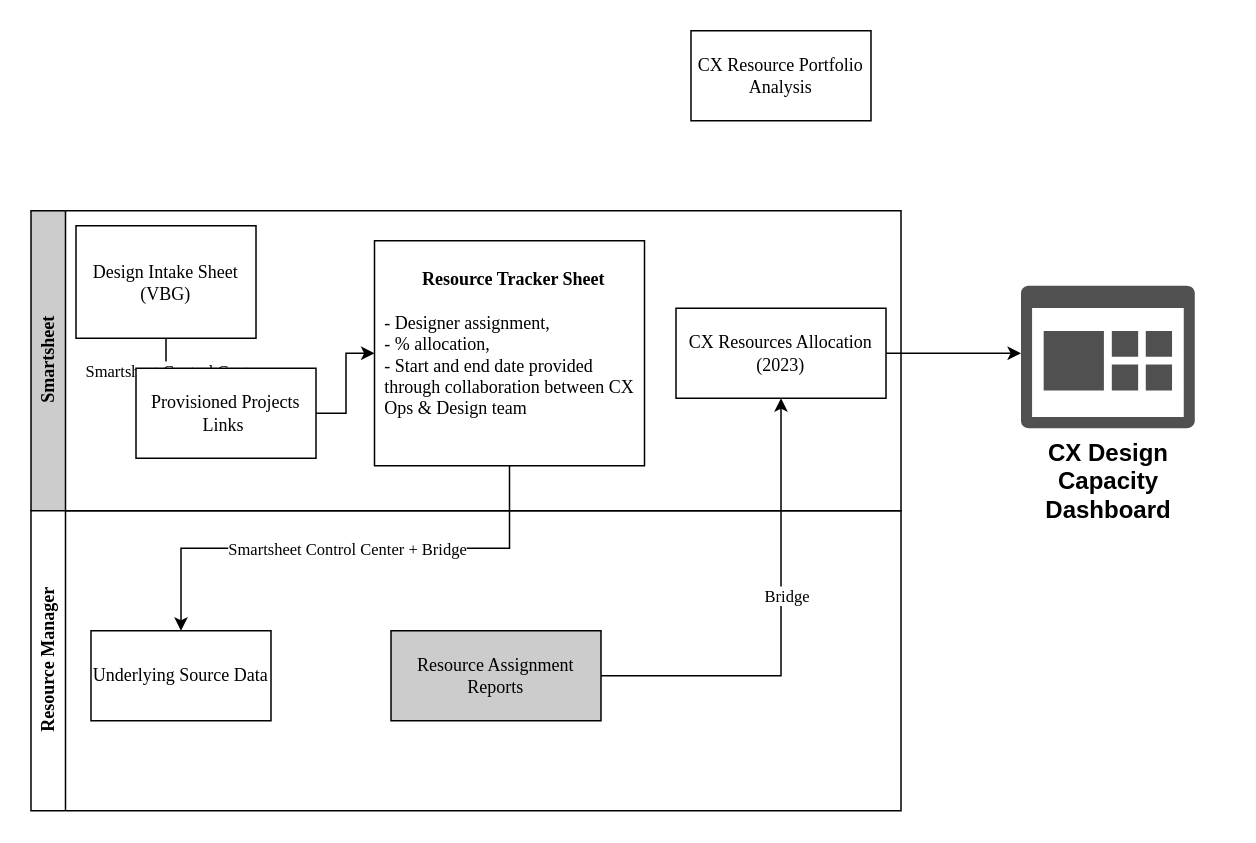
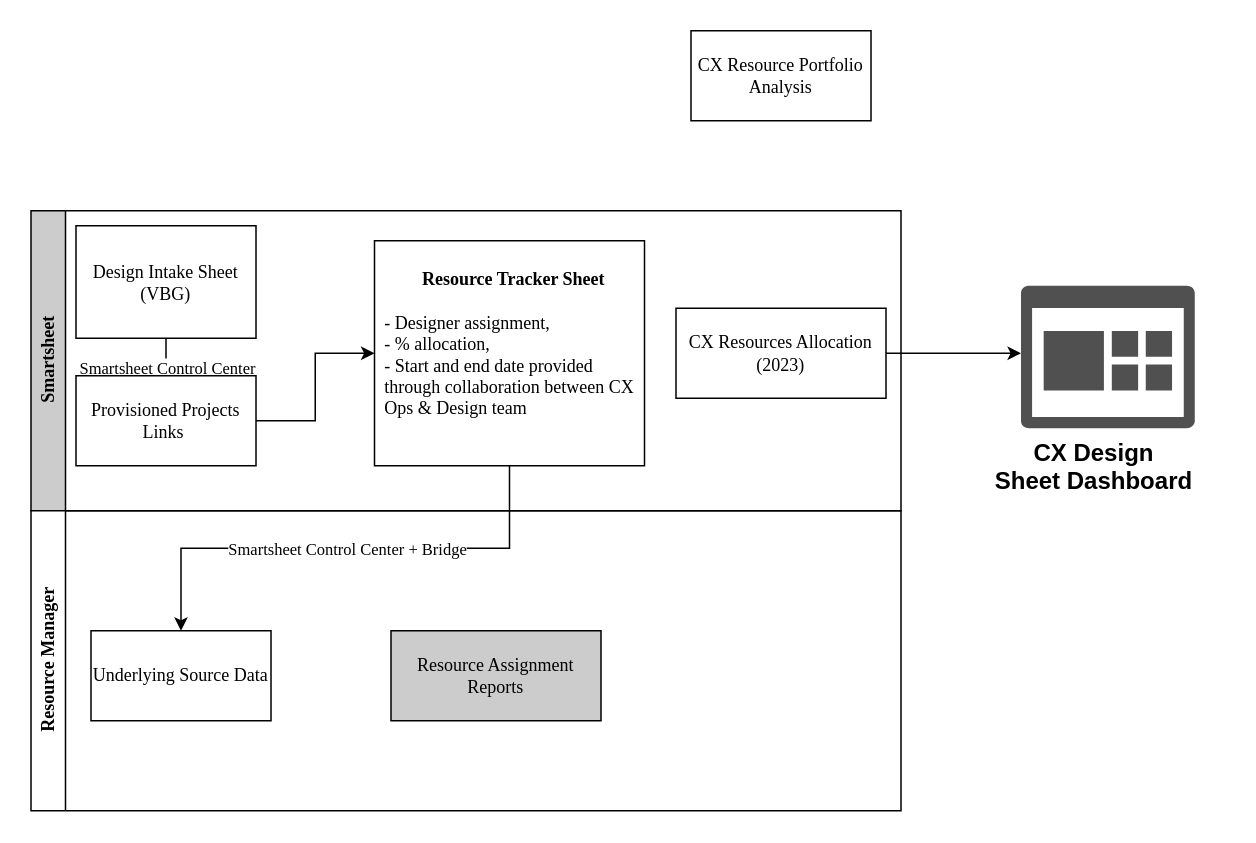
node "Provisioned Projects Links": moved (226, 413) -> (166, 421)
node "CX Design Capacity Dashboard": label "CX Design Capacity Dashboard" -> "CX Design Sheet Dashboard"
edge "Resource Assignment Reports" -> "CX Resources Allocation (2023)": removed, label "Bridge"
